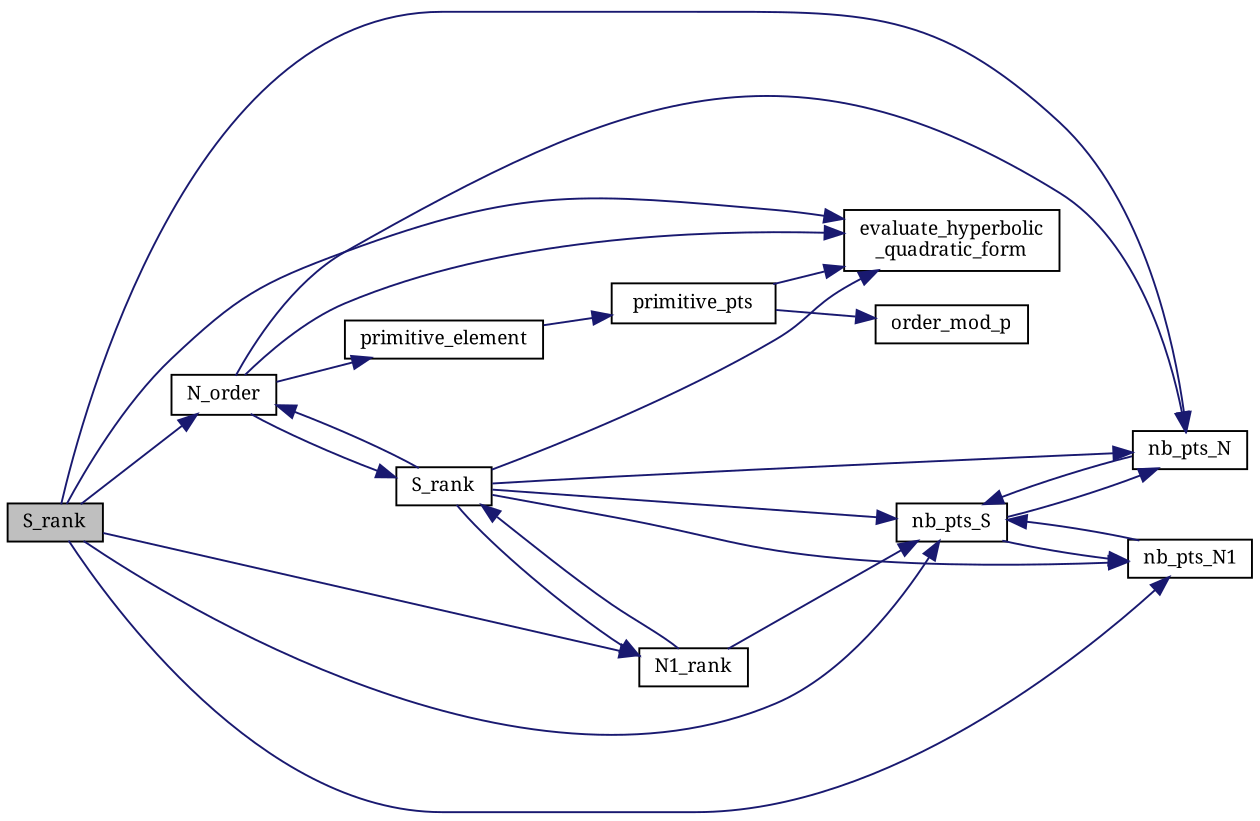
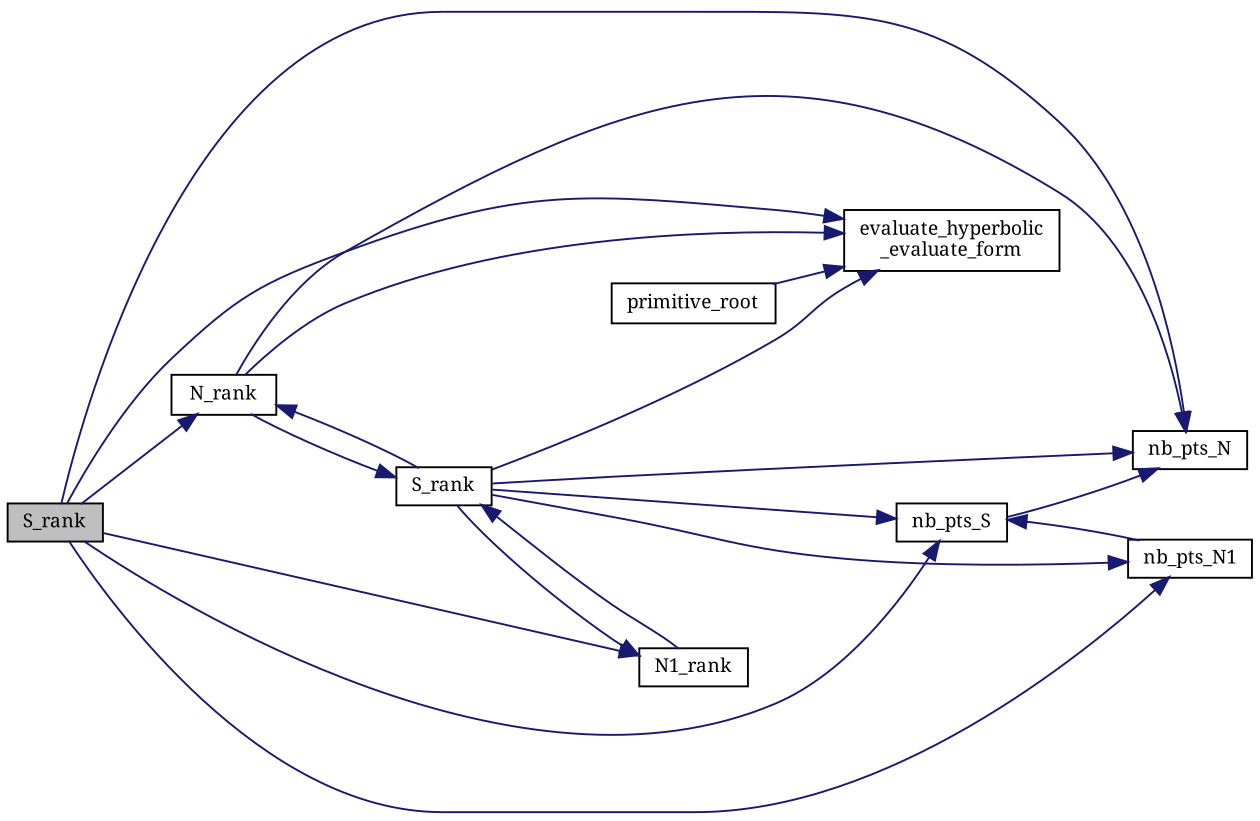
node "evaluate_hyperbolic _quadratic_form": label "evaluate_hyperbolic _quadratic_form" -> "evaluate_hyperbolic _evaluate_form"
node "primitive_pts": label "primitive_pts" -> "primitive_root"
node "order_mod_p": removed
node "primitive_element": removed
node "N_order": label "N_order" -> "N_rank"
edge "nb_pts_N" -> "nb_pts_S": removed
edge "nb_pts_S" -> "nb_pts_N1": removed
edge "N1_rank" -> "nb_pts_S": removed
